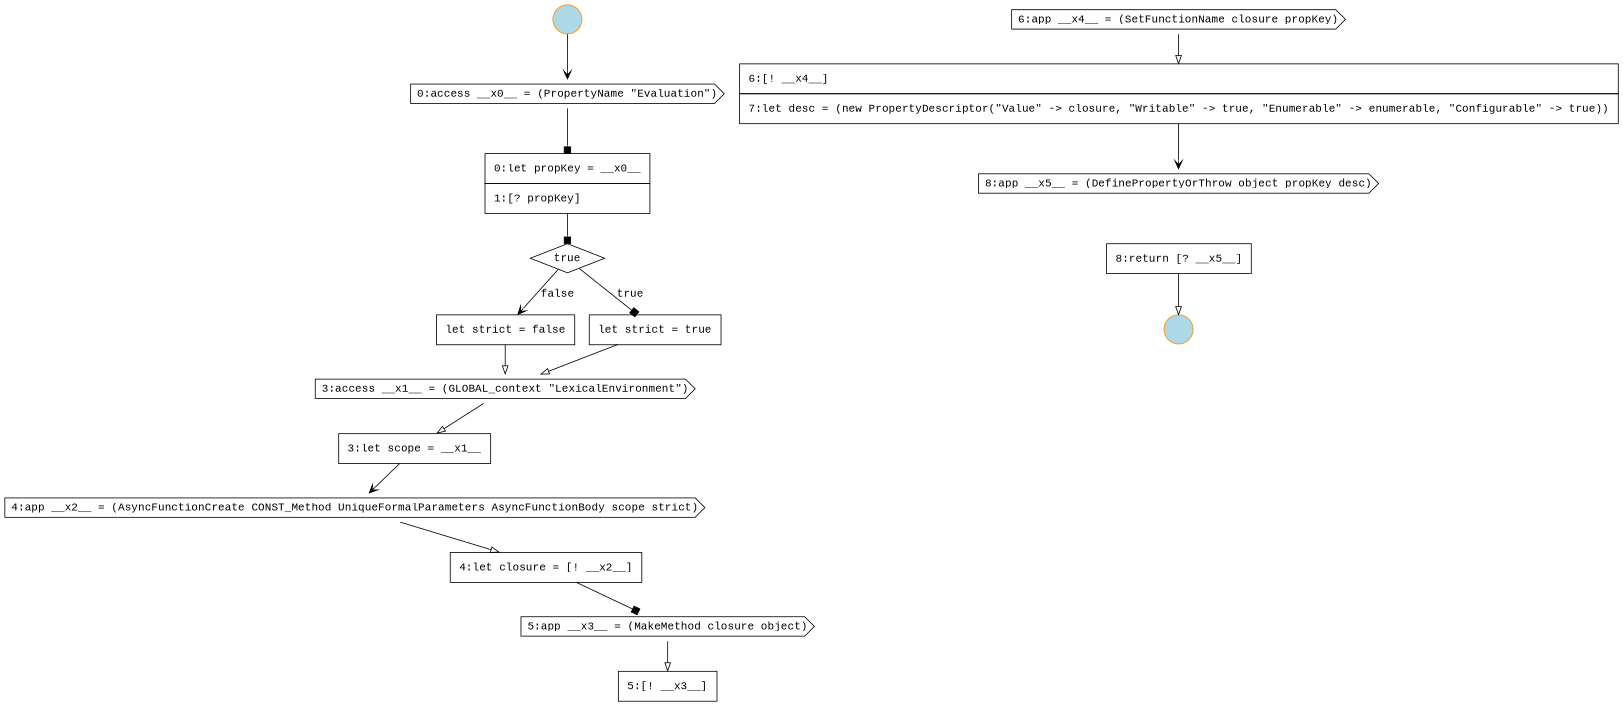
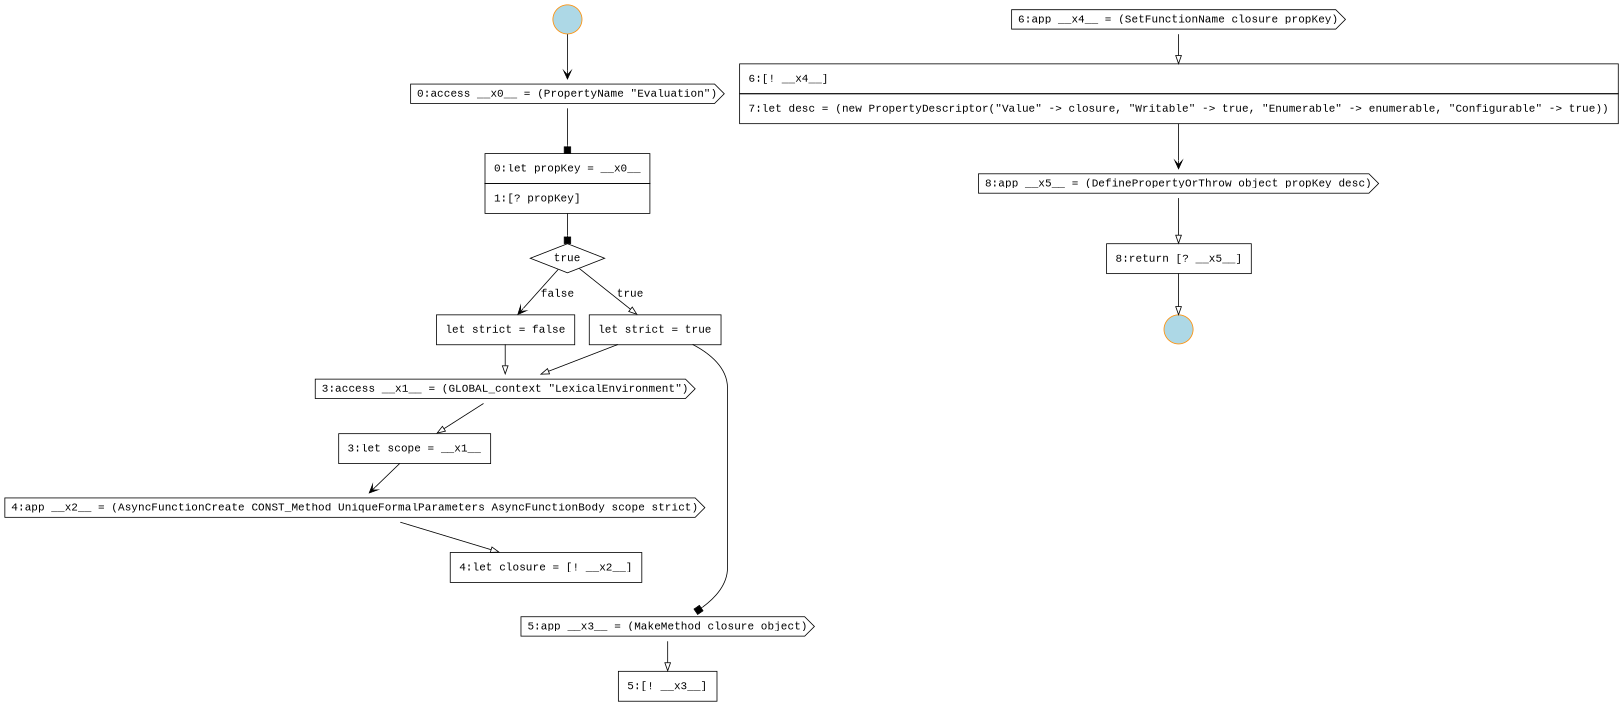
edge "8:app __x5__ = (DefinePropertyOrThrow object propKey desc)" -> "8:return [? __x5__]": added
edge "true" -> "let strict = true": arrowhead box -> onormal
edge "4:let closure = [! __x2__]" -> "5:app __x3__ = (MakeMethod closure object)": now "let strict = true" -> "5:app __x3__ = (MakeMethod closure object)"
